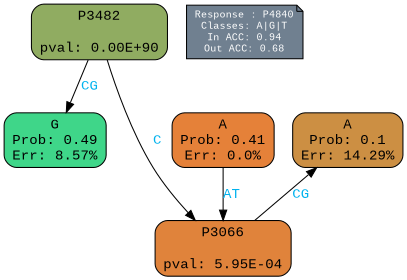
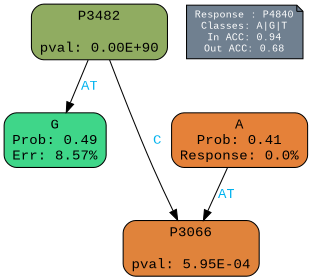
edge "P3482 pval: 0.00E+90" -> "G Prob: 0.49 Err: 8.57%": label "CG" -> "AT"
node "A Prob: 0.41 Err: 0.0%": label "A Prob: 0.41 Err: 0.0%" -> "A Prob: 0.41 Response: 0.0%"
node "A Prob: 0.1 Err: 14.29%": removed
